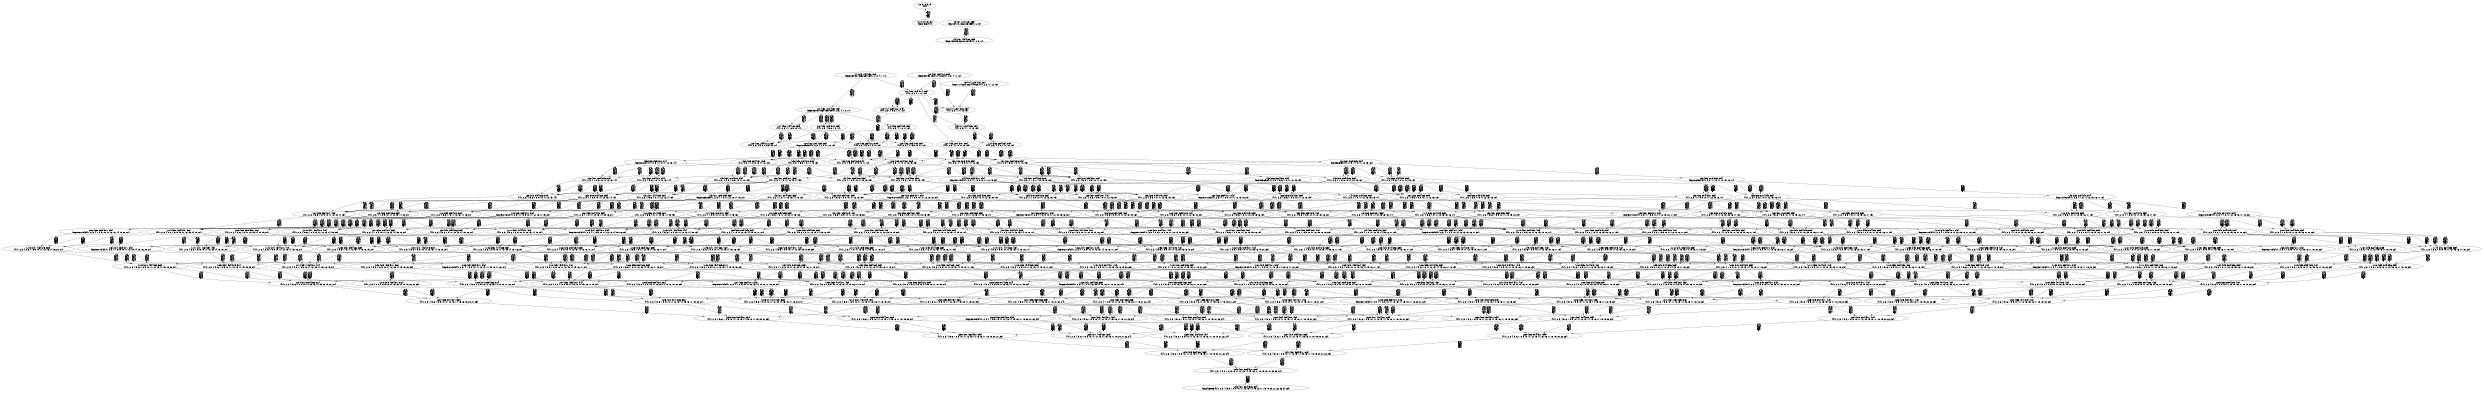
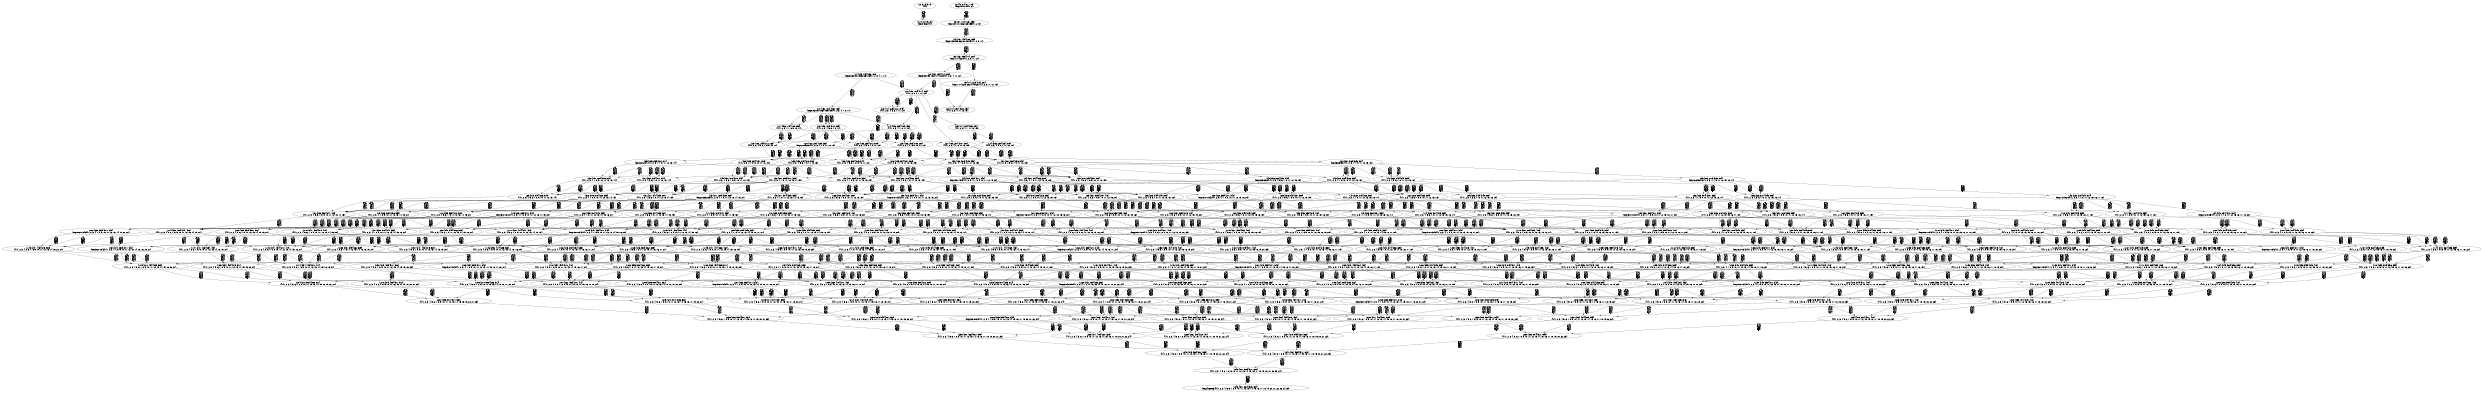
node "S2: [48, 61] [87, 110] {T0J1:87-110}{1, 2}": added
edge "S1: [0, 0] [48, 61] {T0J0:48-61}{1}" -> "S0: [0, 0] [0, 0] {}{}": reversed
node "S6: [123, 155] [174, 220] {T0J11:174-220}{1, 2, 3, 11, 12}": added
edge "S11: [152, 194] [174, 223] {}{1, 2, 3, 4, 7, 11, 12}" -> "S12: [174, 231] [203, 257] {}{1, 2, 3, 4, 11, 12, 15}": now "S11: [152, 194] [174, 223] {}{1, 2, 3, 4, 7, 11, 12}" -> "S14: [158, 223] [185, 256] {}{1, 2, 3, 4, 7, 8, 11, 12}"
edge "S12: [174, 231] [203, 257] {}{1, 2, 3, 4, 11, 12, 15}" -> "S15: [174, 234] [203, 257] {}{1, 2, 3, 4, 7, 11, 12, 15}": removed, label "T0 J6 DL=950 ES=174 LS=231 EF=176 LF=234"
edge "S14: [158, 223] [185, 256] {}{1, 2, 3, 4, 7, 8, 11, 12}" -> "S21: [185, 257] [207, 300] {}{1, 2, 3, 4, 7, 8, 11, 12, 15}": added, label "T0 J14 DL=950 ES=158 LS=223 EF=219 LF=300"
